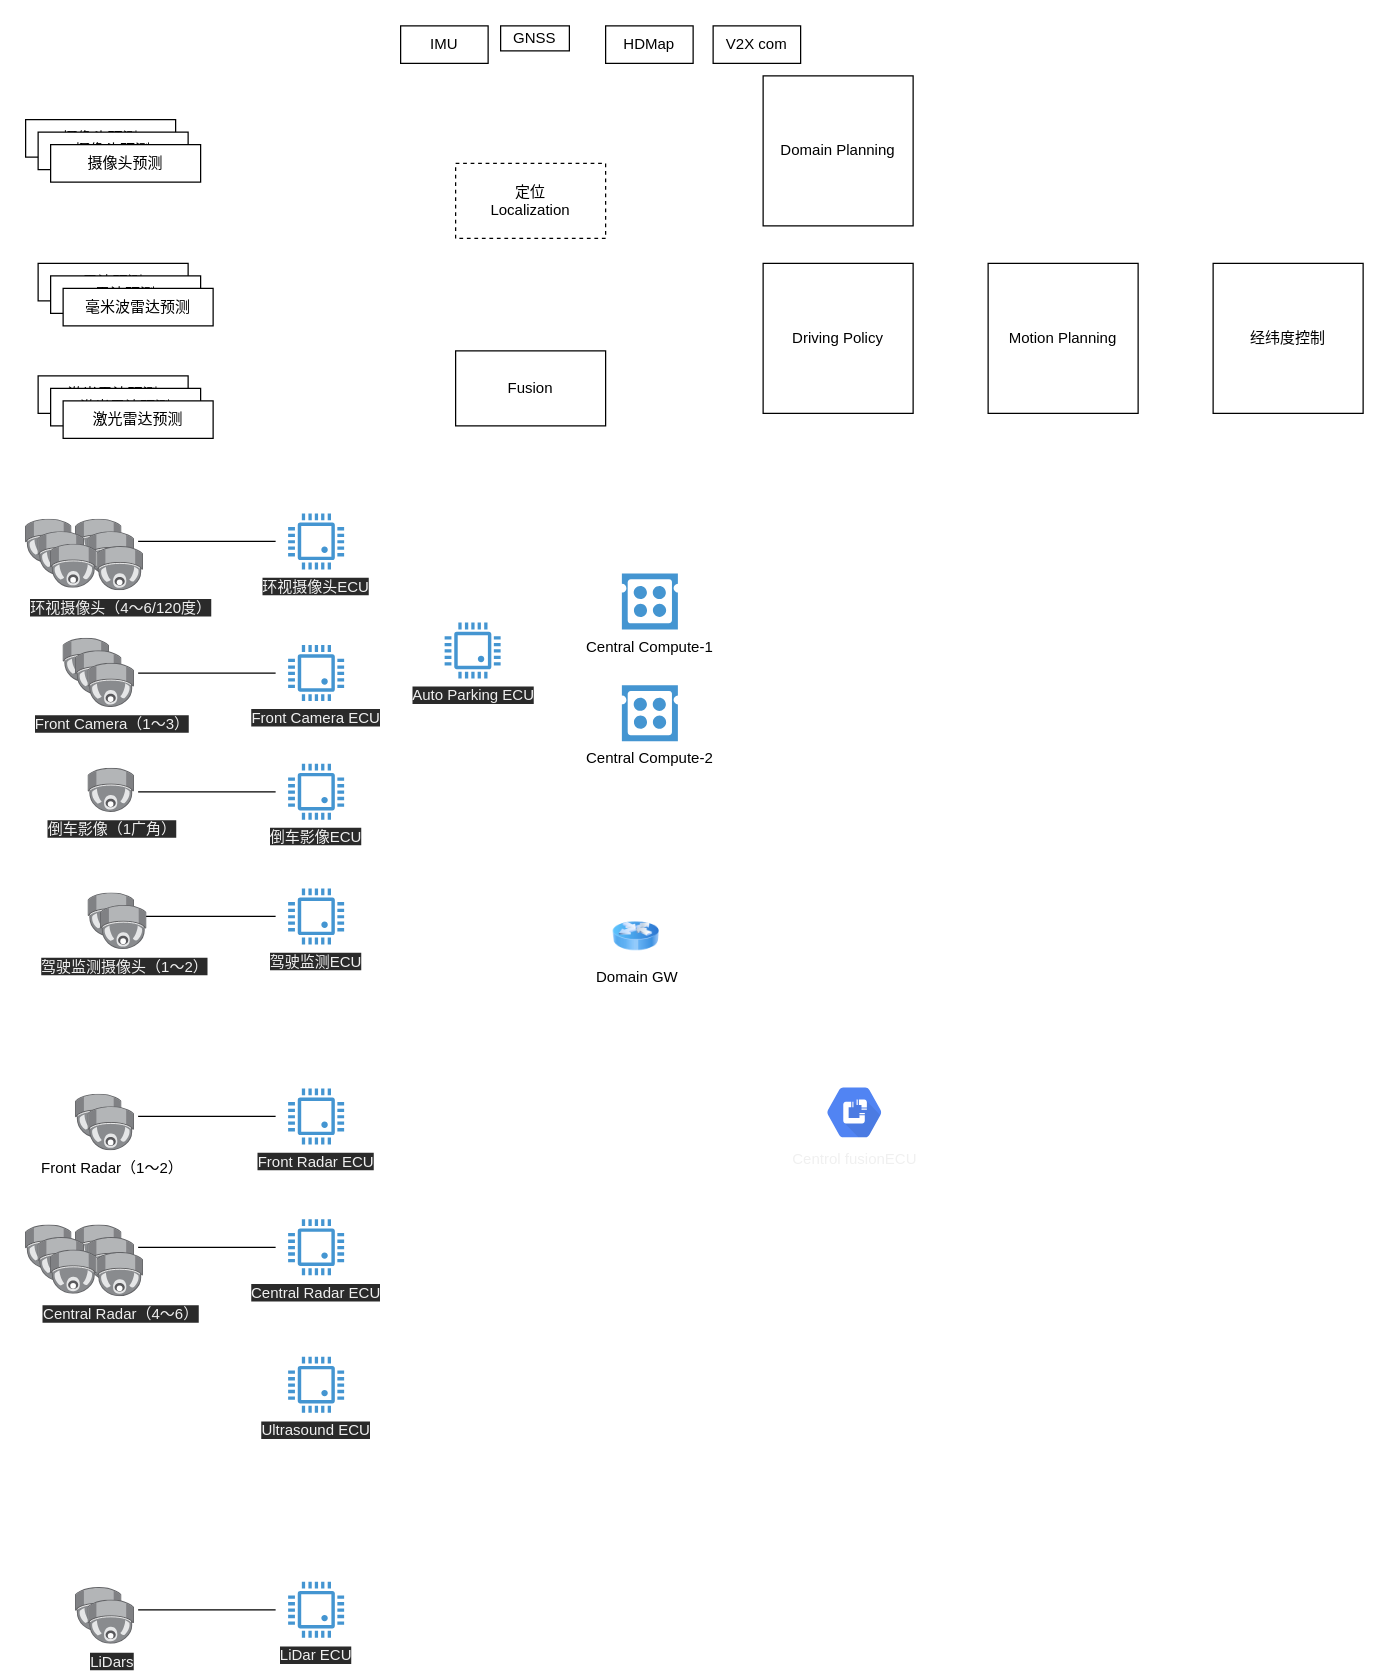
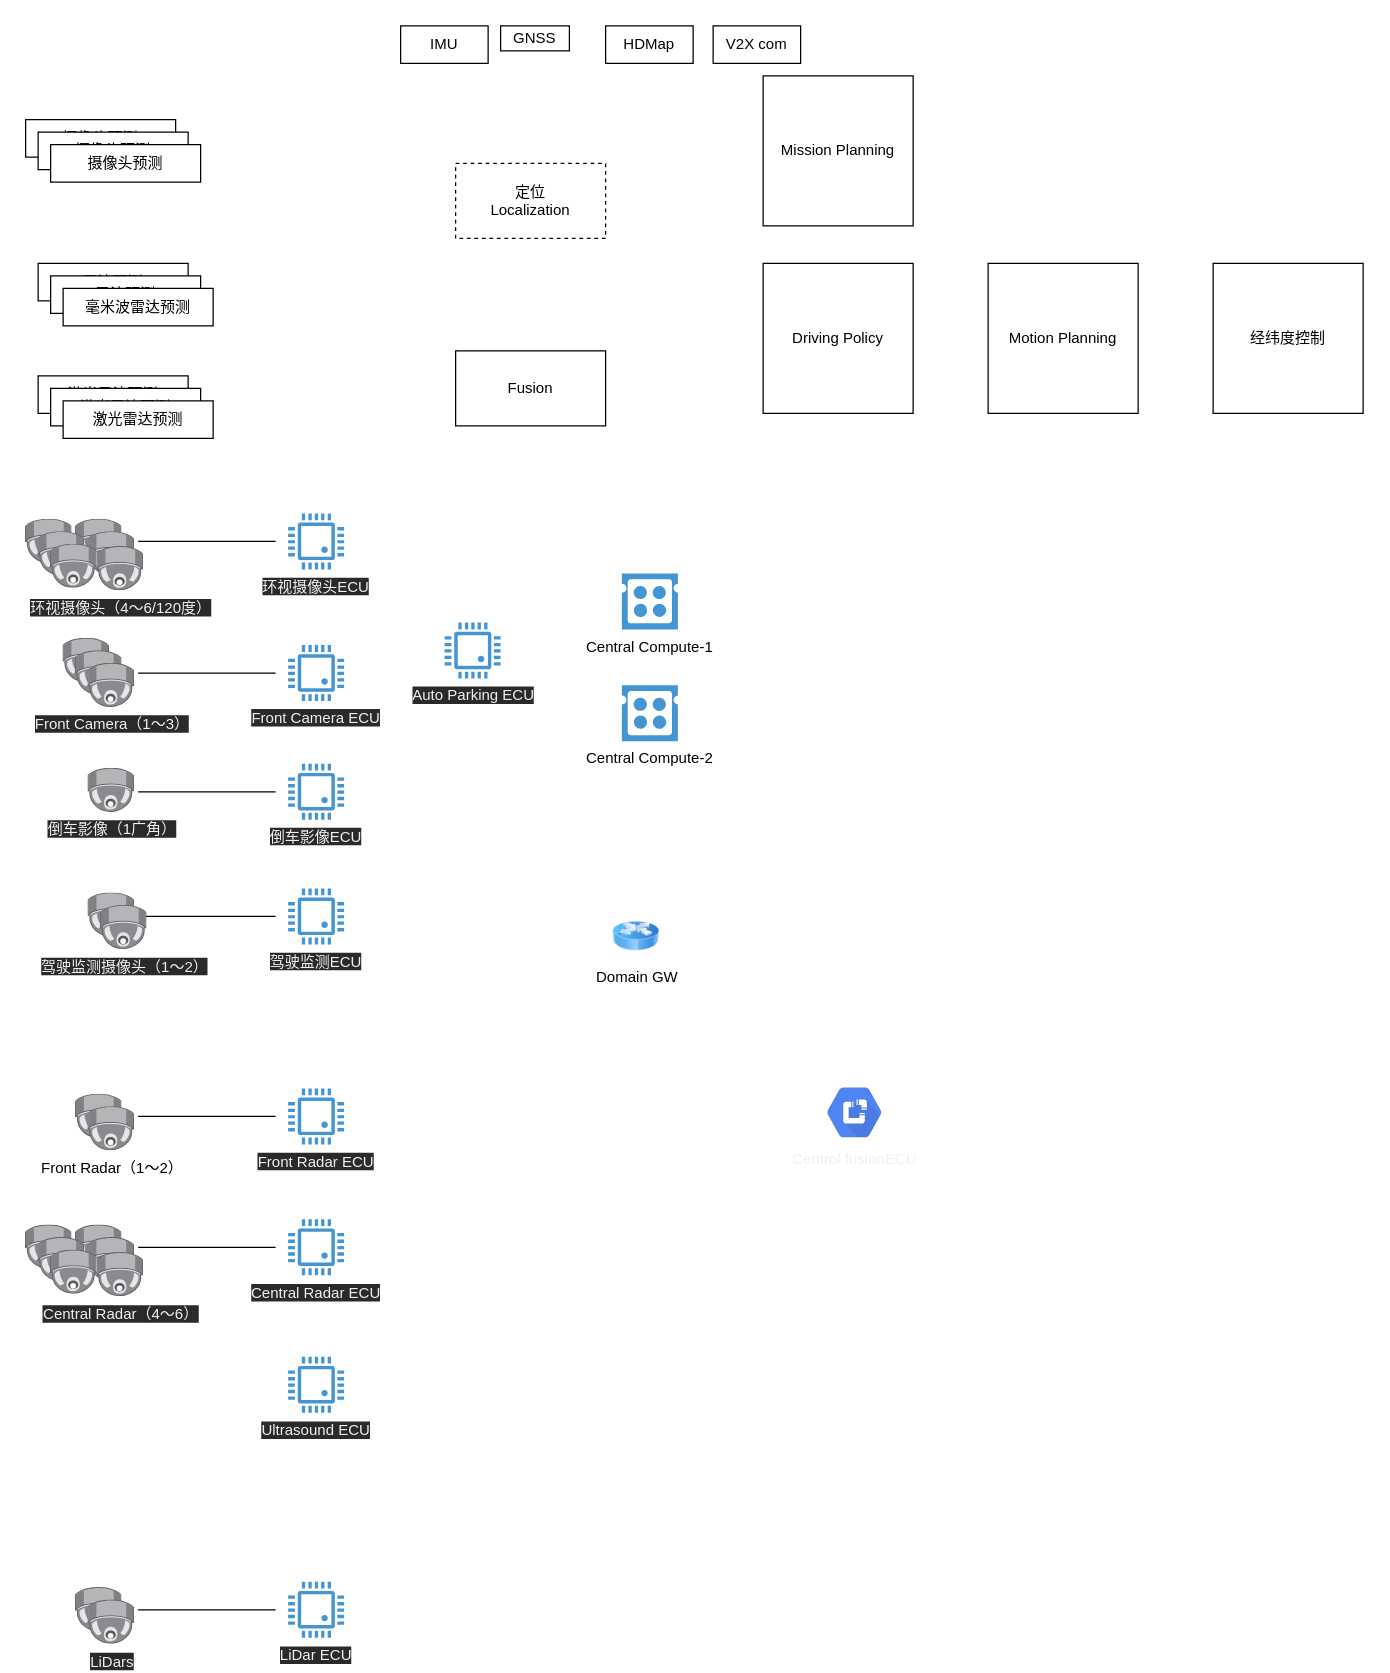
node "Domain Planning": label "Domain Planning" -> "Mission Planning"
